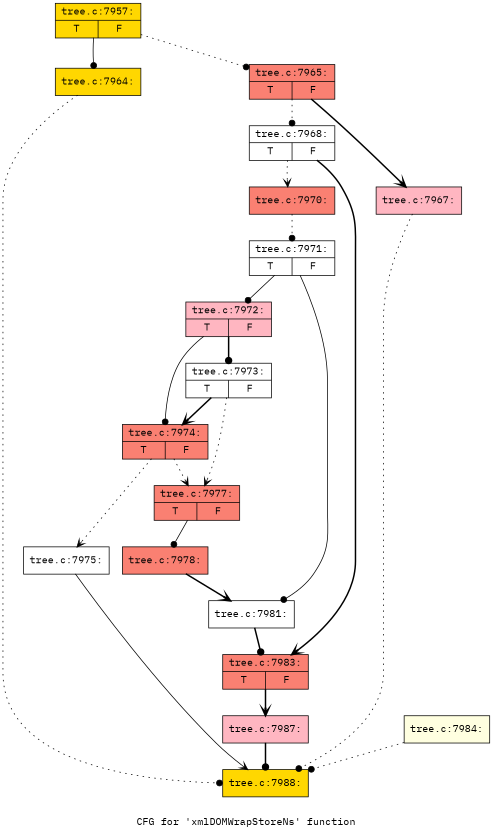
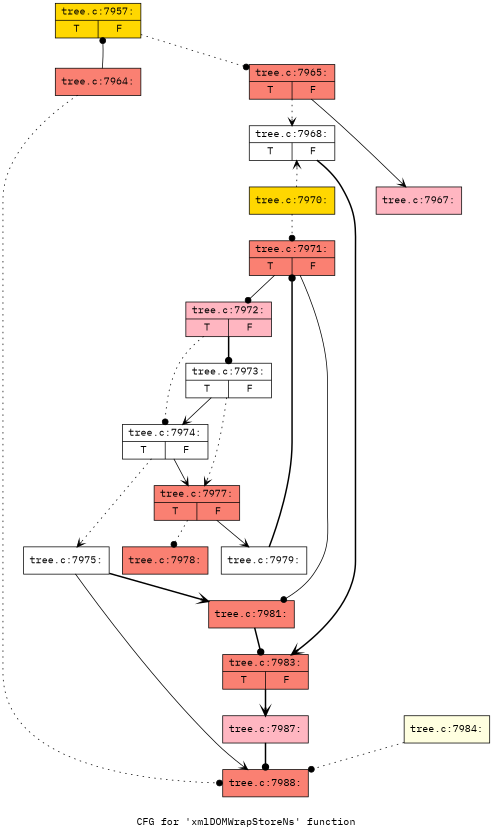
edge "tree.c:7957:" -> "tree.c:7964:": reversed
node "tree.c:7964:": fillcolor gold -> salmon
edge "tree.c:7965:" -> "tree.c:7968:": arrowhead dot -> vee
edge "tree.c:7965:" -> "tree.c:7967:": style bold -> solid
edge "tree.c:7968:" -> "tree.c:7970:": reversed
node "tree.c:7970:": fillcolor salmon -> gold
node "tree.c:7971:": fillcolor white -> salmon
edge "tree.c:7972:" -> "tree.c:7974:": style solid -> dotted
edge "tree.c:7973:" -> "tree.c:7974:": style bold -> solid
node "tree.c:7974:": fillcolor salmon -> white
edge "tree.c:7974:" -> "tree.c:7977:": style dotted -> solid
edge "tree.c:7967:" -> "tree.c:7988:": removed
edge "tree.c:7977:" -> "tree.c:7978:": style solid -> dotted
node "tree.c:7979:": added
edge "tree.c:7978:" -> "tree.c:7981:": now "tree.c:7975:" -> "tree.c:7981:"
node "tree.c:7981:": fillcolor white -> salmon
node "tree.c:7988:": fillcolor gold -> salmon
